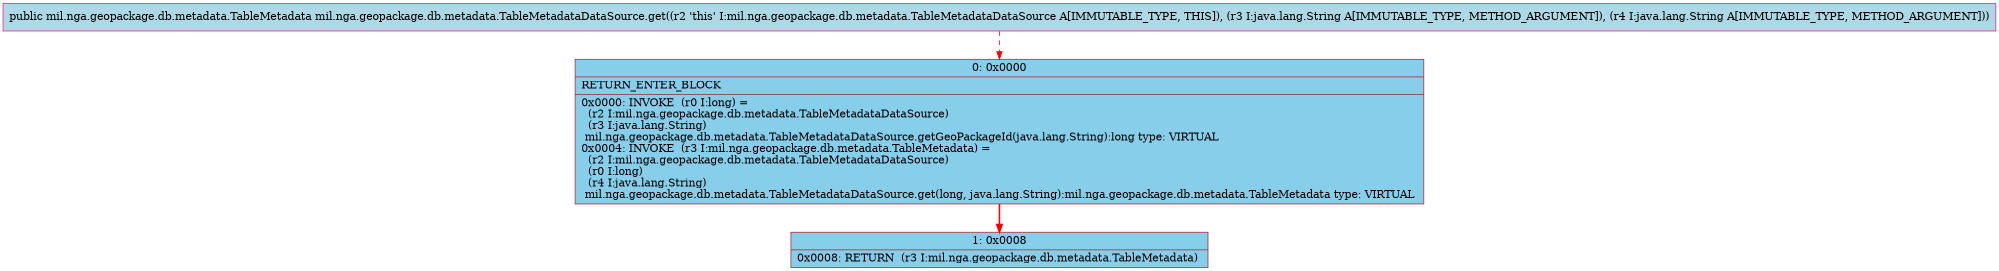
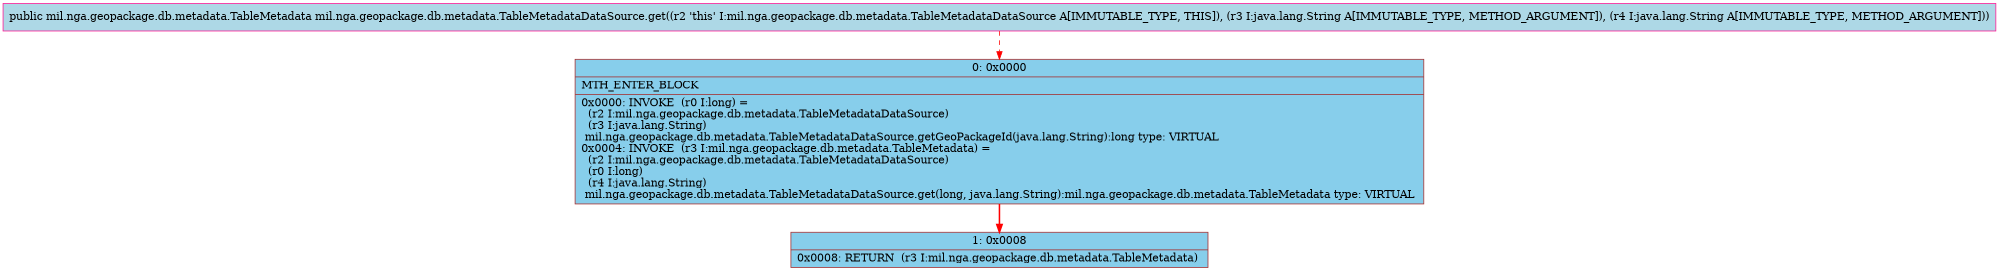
node "0: 0x0000": text "RETURN_ENTER_BLOCK" -> "MTH_ENTER_BLOCK"
